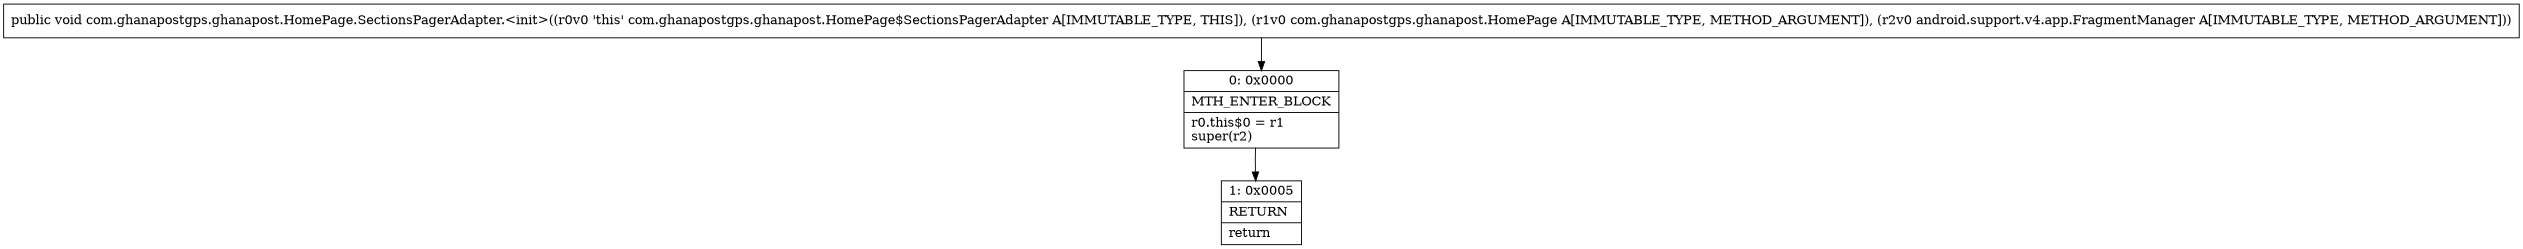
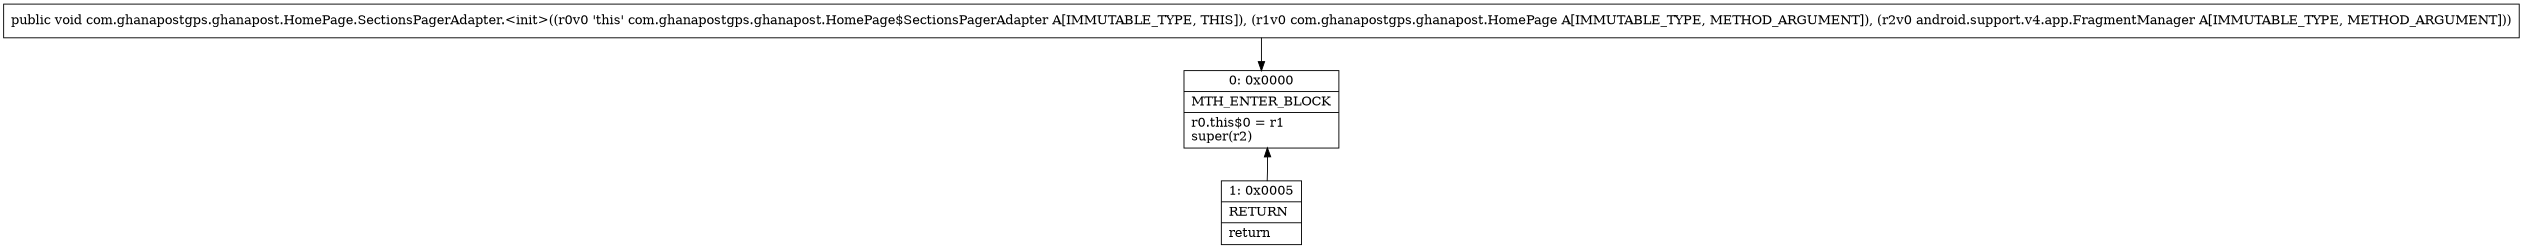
edge "0: 0x0000" -> "1: 0x0005": reversed
